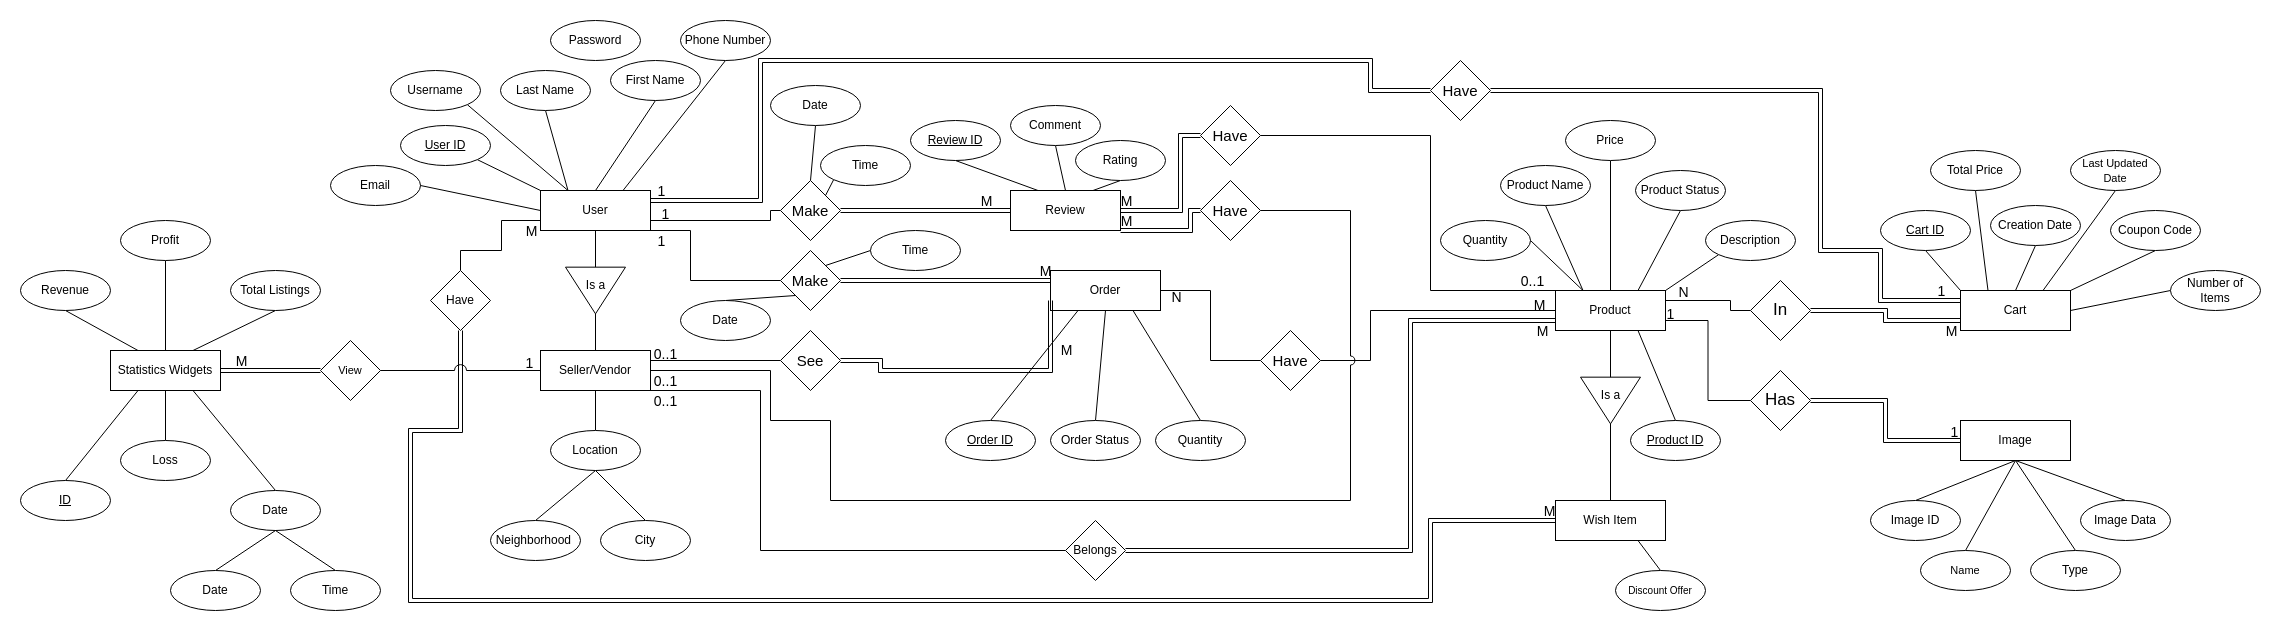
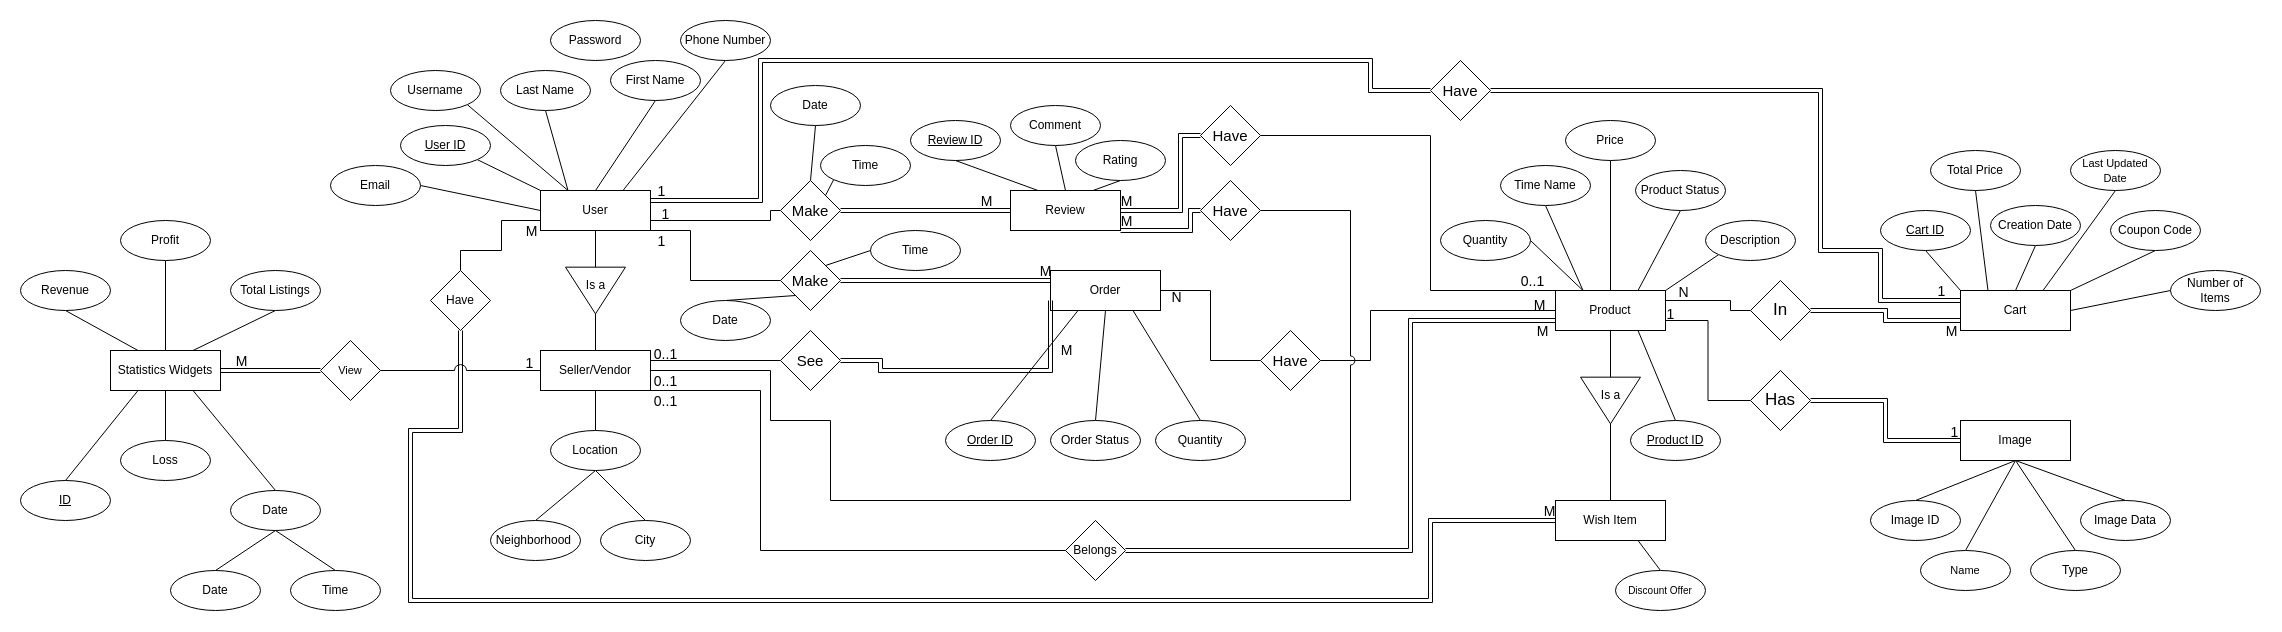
node "Product Name": label "Product Name" -> "Time Name"
